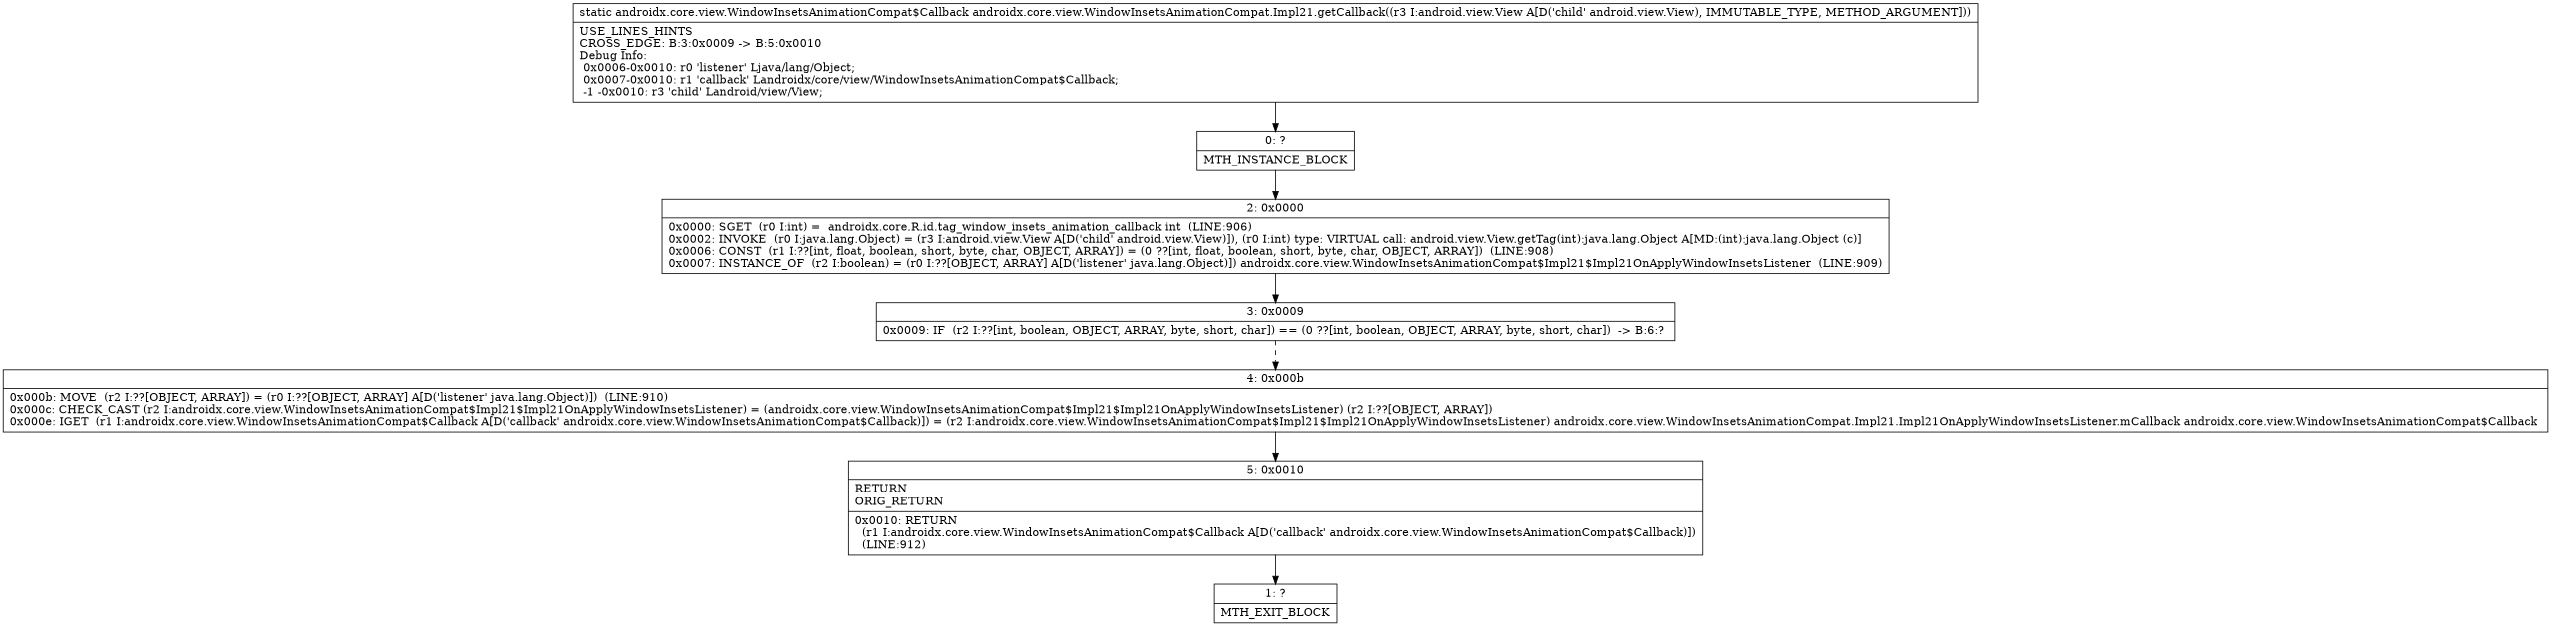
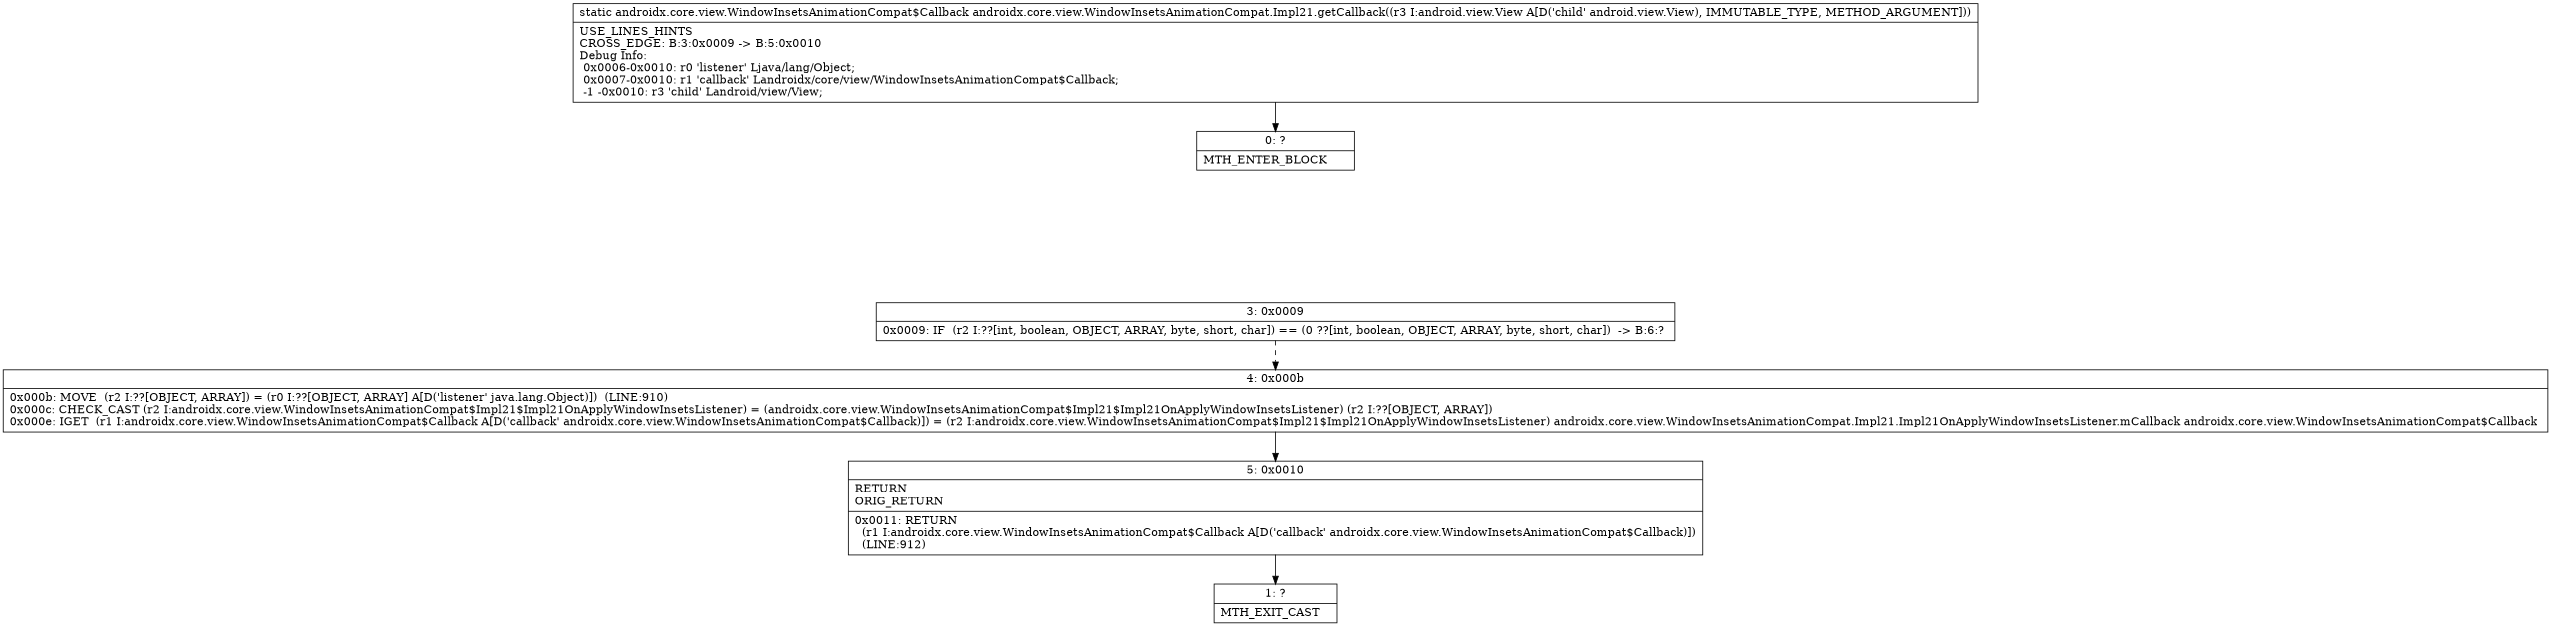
node "0: ?": text "MTH_INSTANCE_BLOCK" -> "MTH_ENTER_BLOCK"
node "2: 0x0000": removed
node "5: 0x0010": text "0x0010: RETURN" -> "0x0011: RETURN"
node "1: ?": text "MTH_EXIT_BLOCK" -> "MTH_EXIT_CAST"
